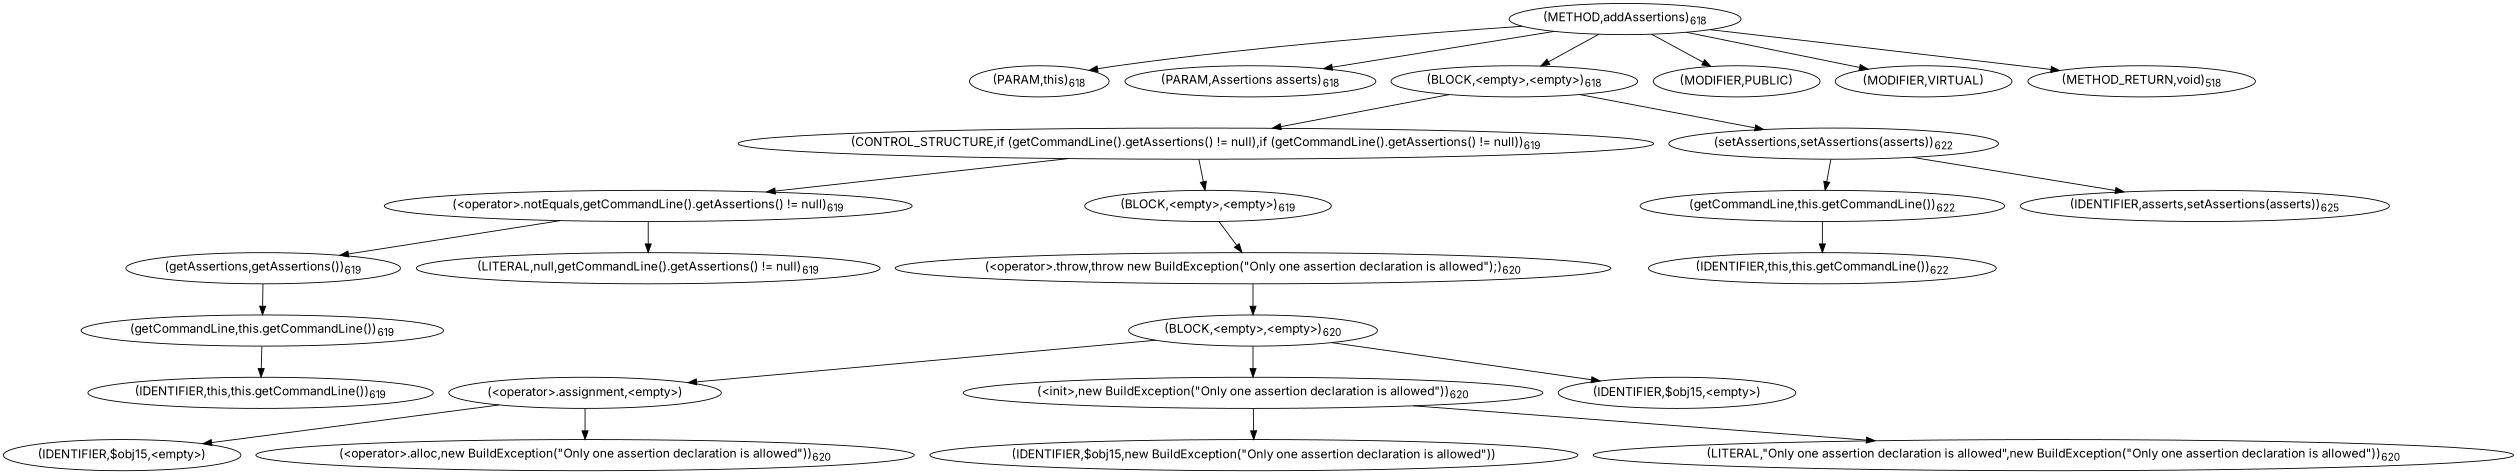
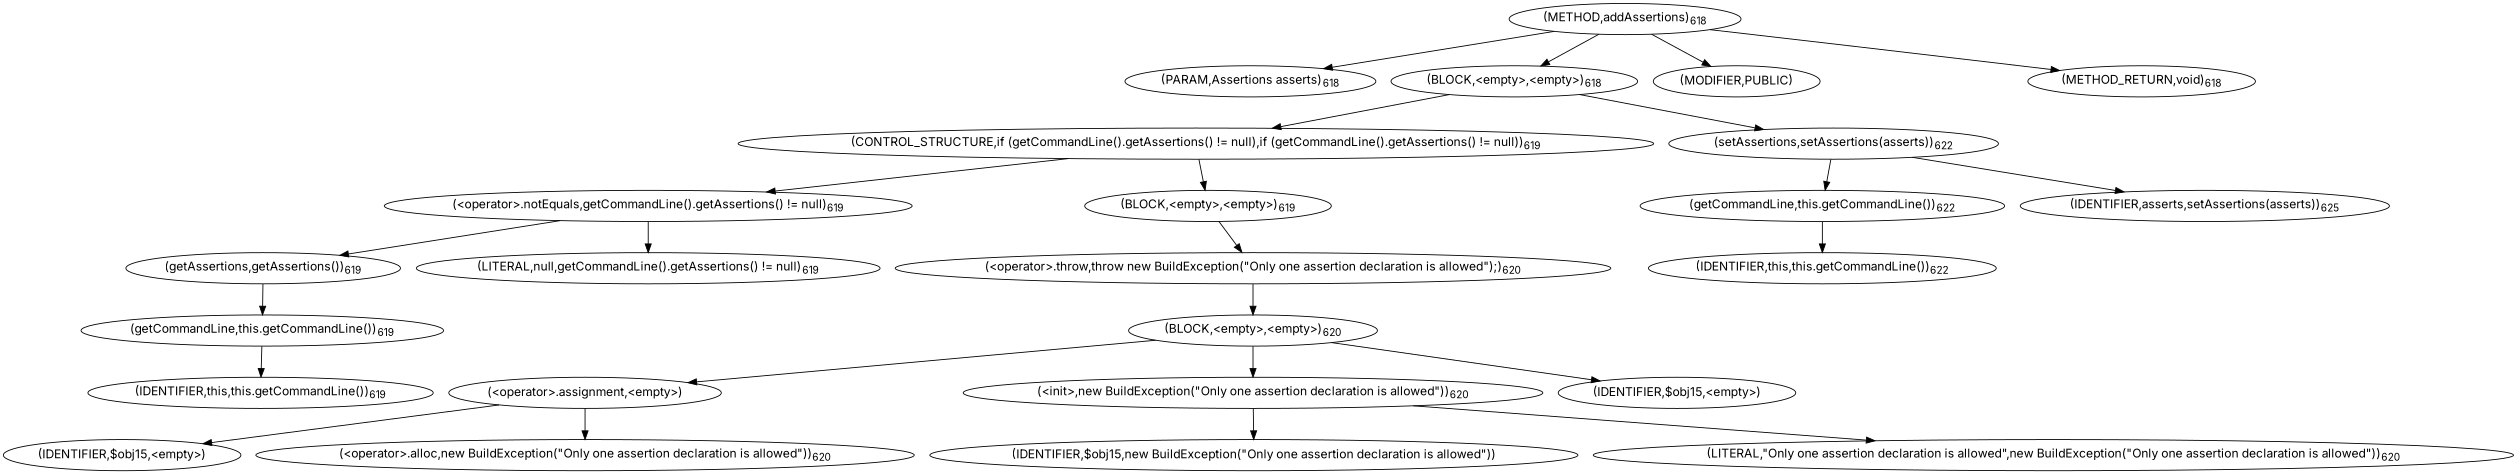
node "(METHOD_RETURN,void)": text "518" -> "618"
node "(PARAM,this)": removed
node "(MODIFIER,VIRTUAL)": removed
